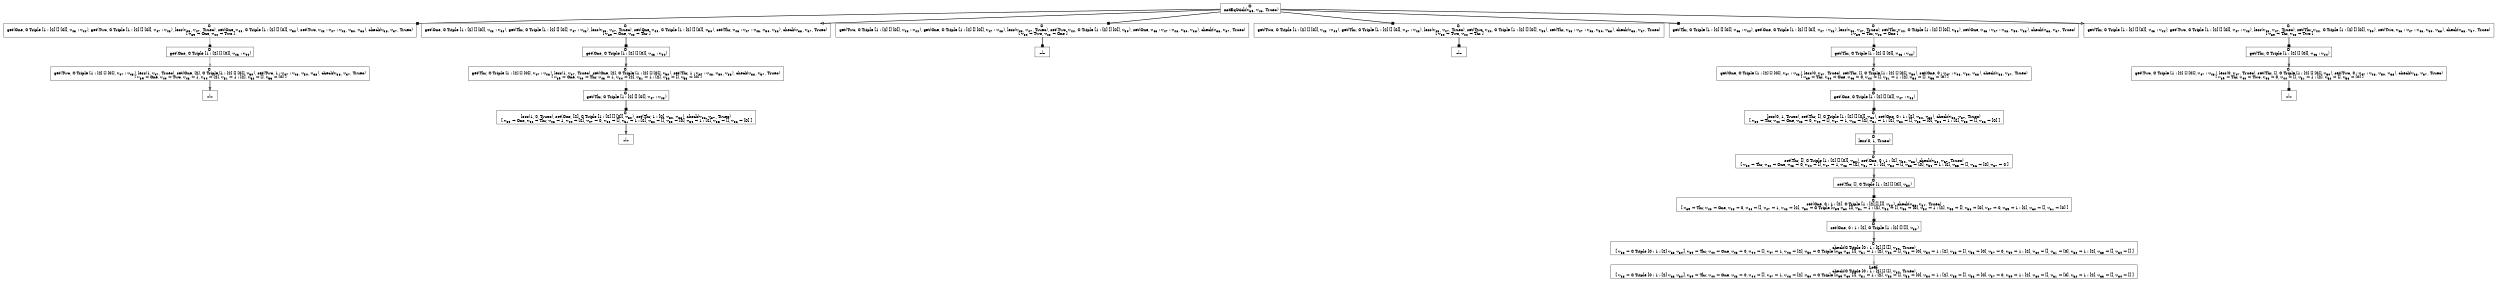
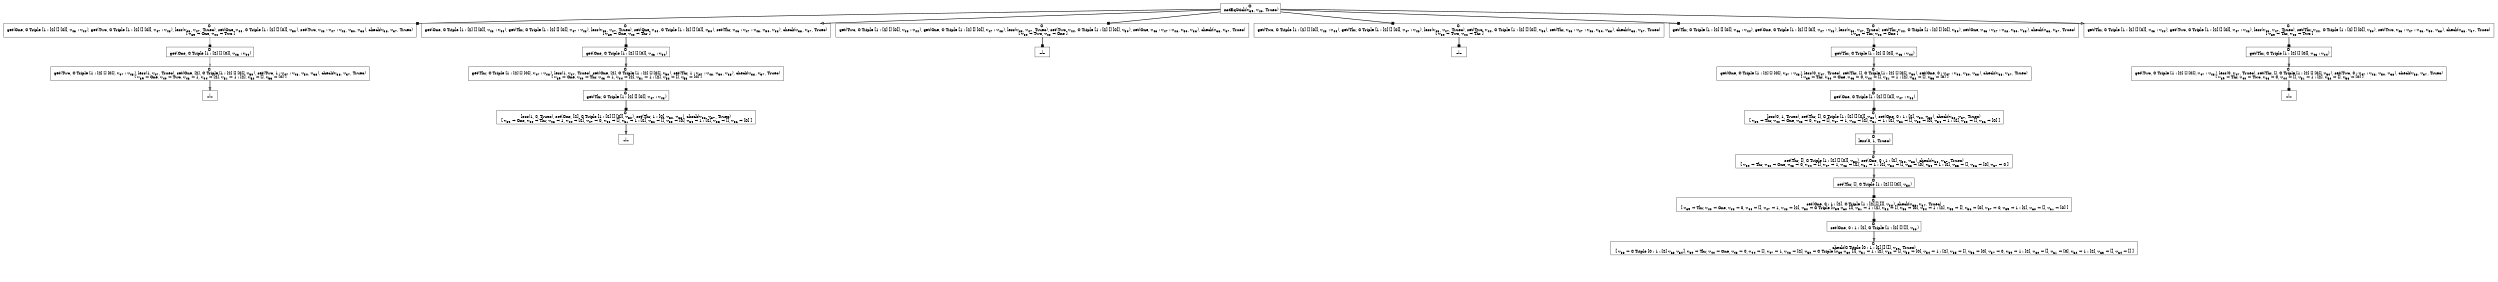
node "Leaf": removed
